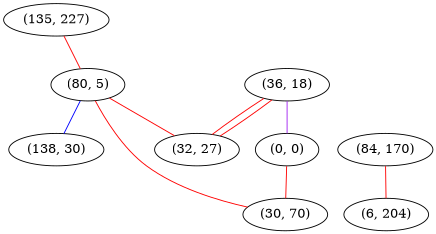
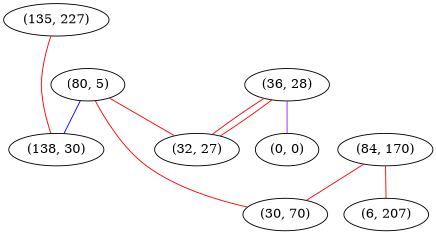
edge "(135, 227)" -- "(80, 5)": now "(135, 227)" -- "(138, 30)"
node "(36, 18)": label "(36, 18)" -> "(36, 28)"
edge "(0, 0)" -- "(30, 70)": now "(84, 170)" -- "(30, 70)"
node "(6, 204)": label "(6, 204)" -> "(6, 207)"
